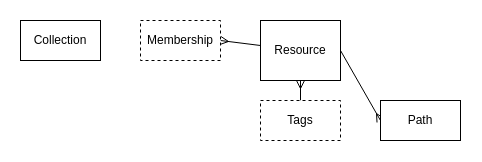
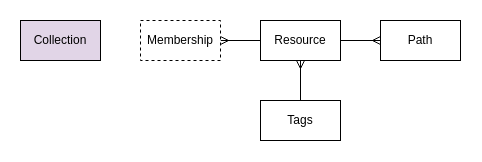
node "Collection": fillcolor #ffffff -> #e1d5e7
node "Resource": size 80x60 -> 80x40
node "Tags": style dashed -> solid
node "Path": moved (421, 121) -> (421, 41)
